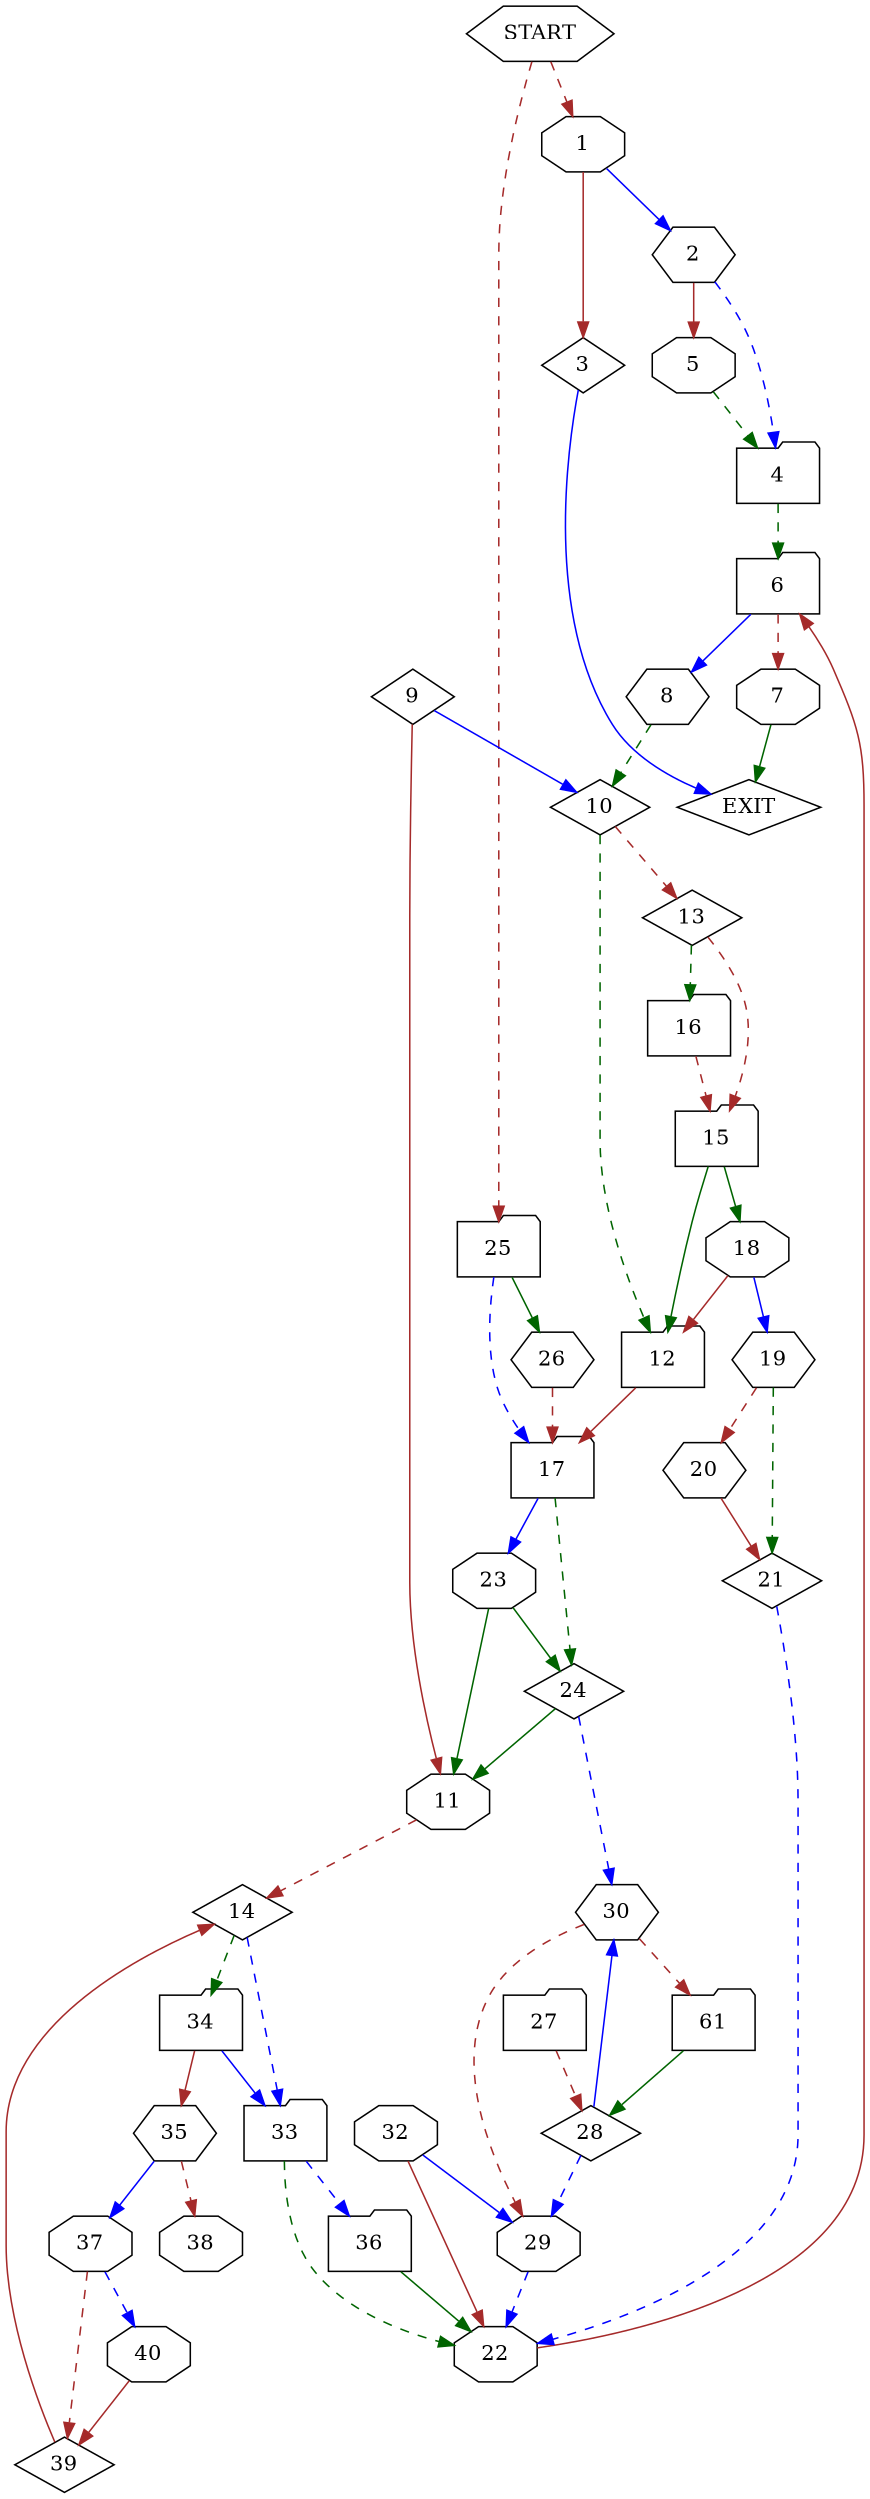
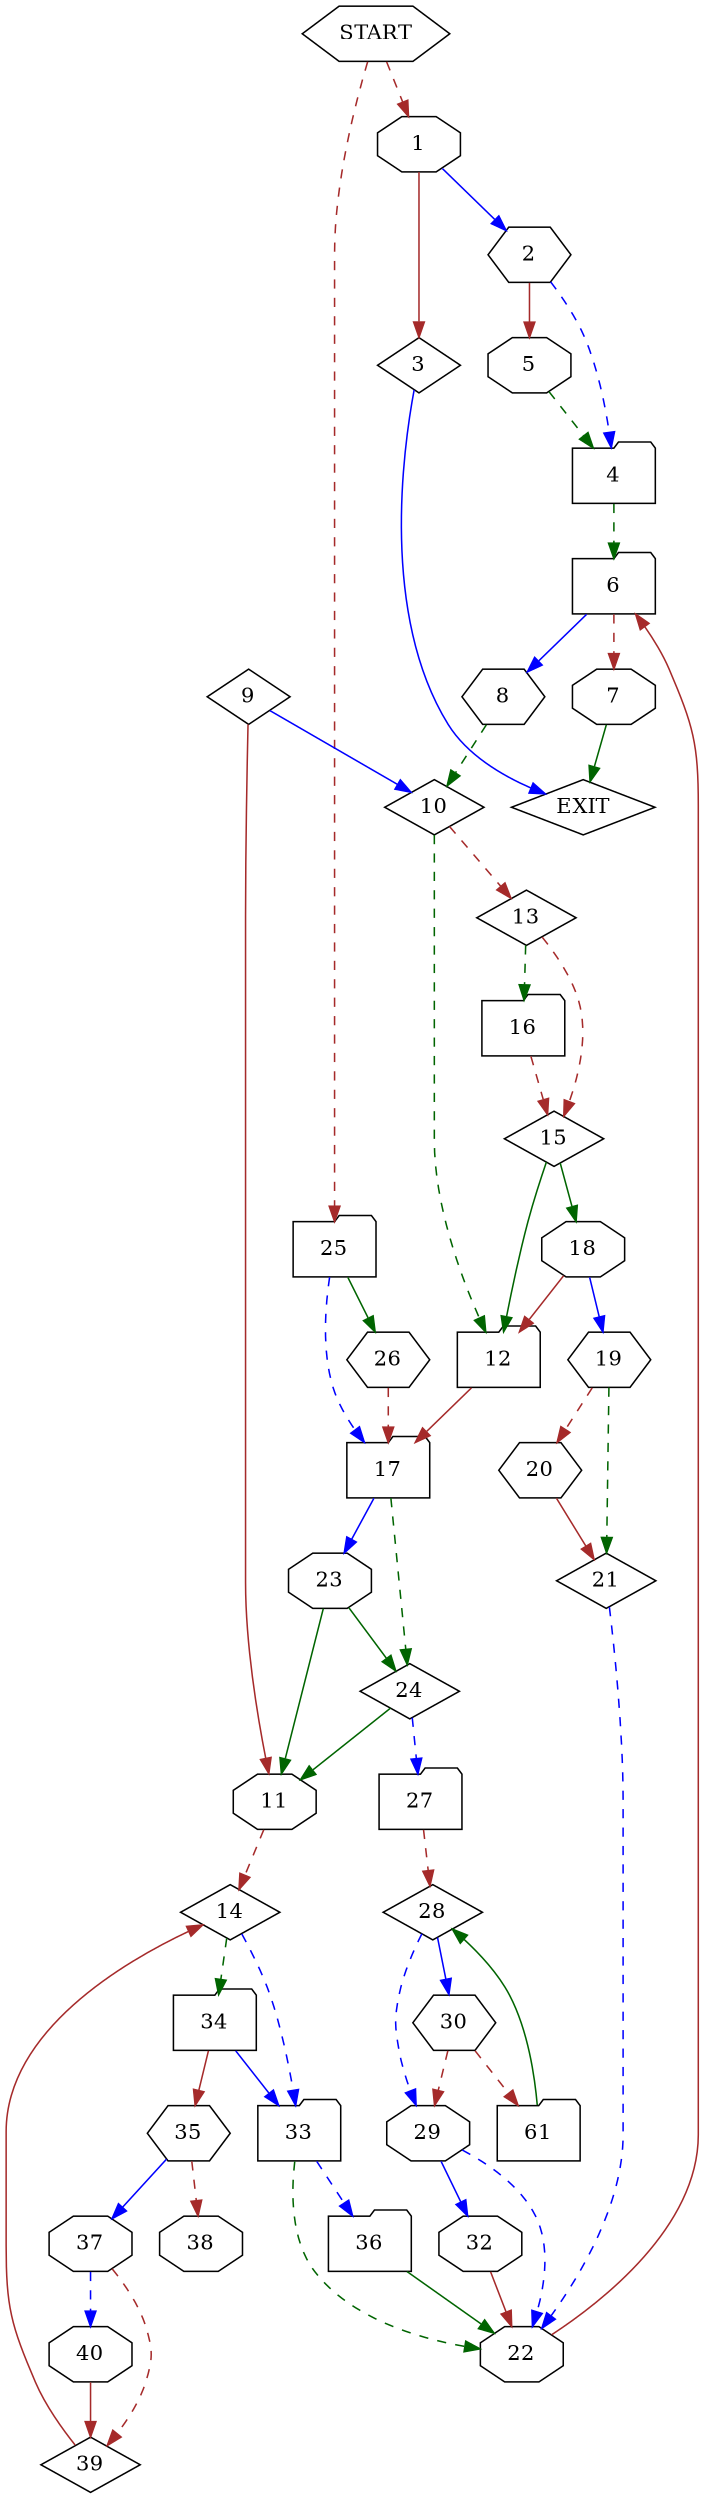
node "15": shape folder -> diamond
edge "24" -> "30": now "24" -> "27"
edge "32" -> "29": reversed
